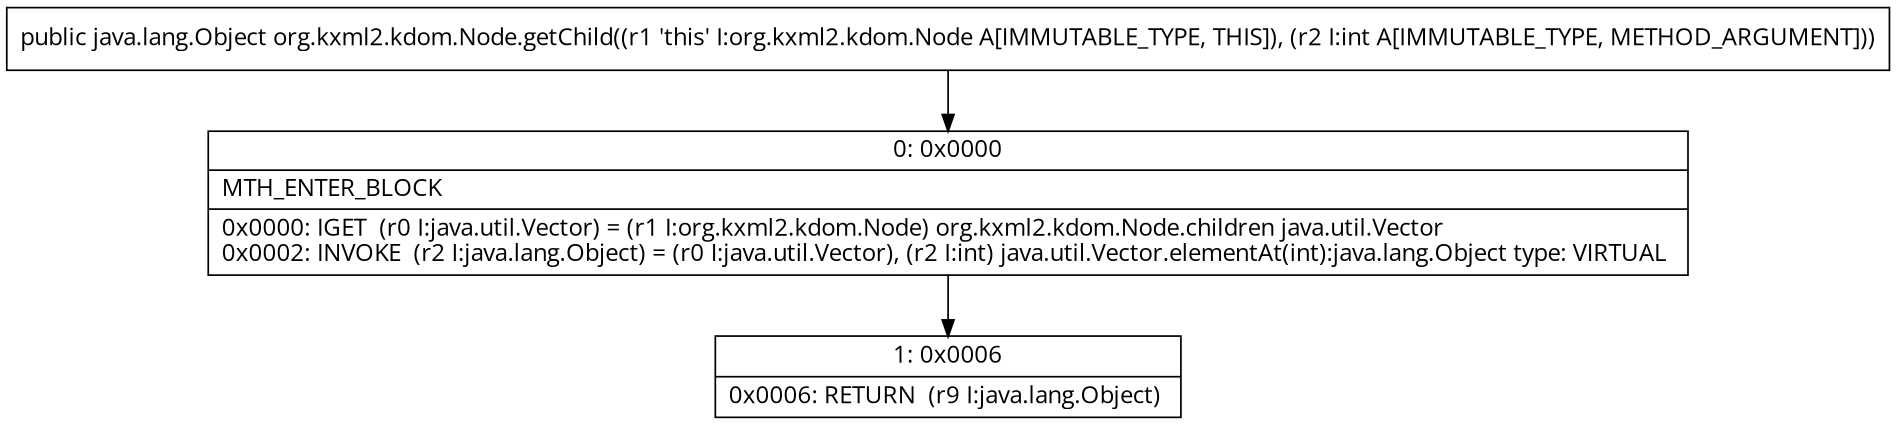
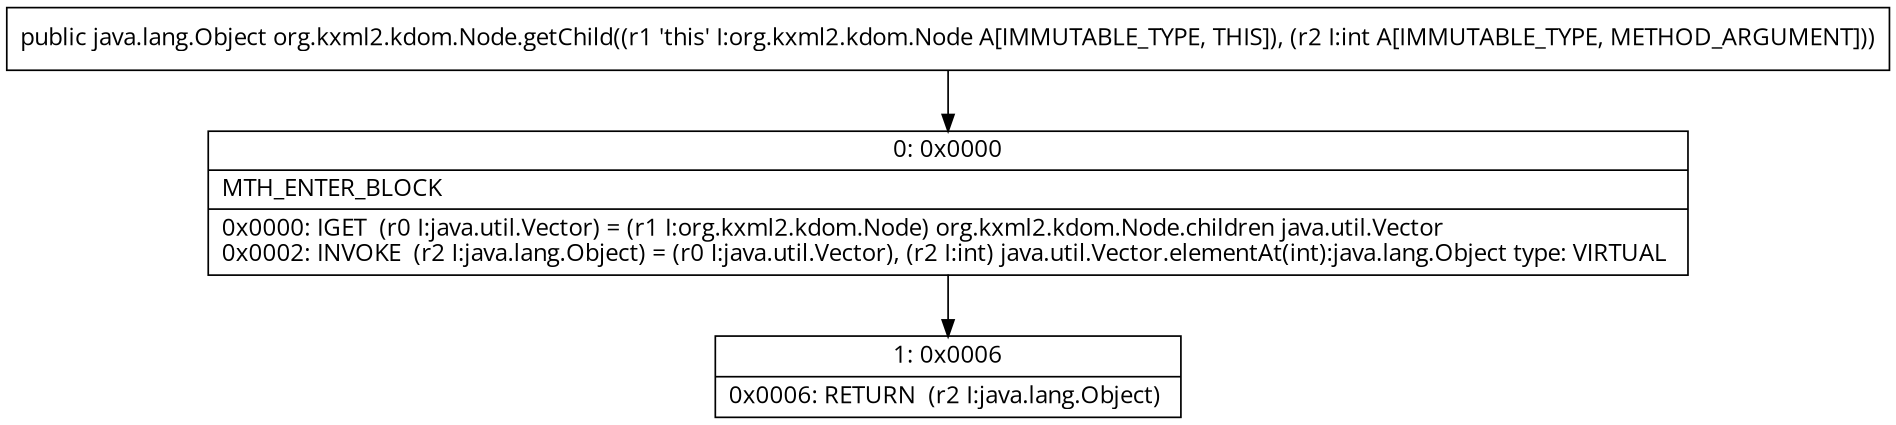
node "1: 0x0006": text "0x0006: RETURN  (r9 I:java.lang.Object)" -> "0x0006: RETURN  (r2 I:java.lang.Object)"
